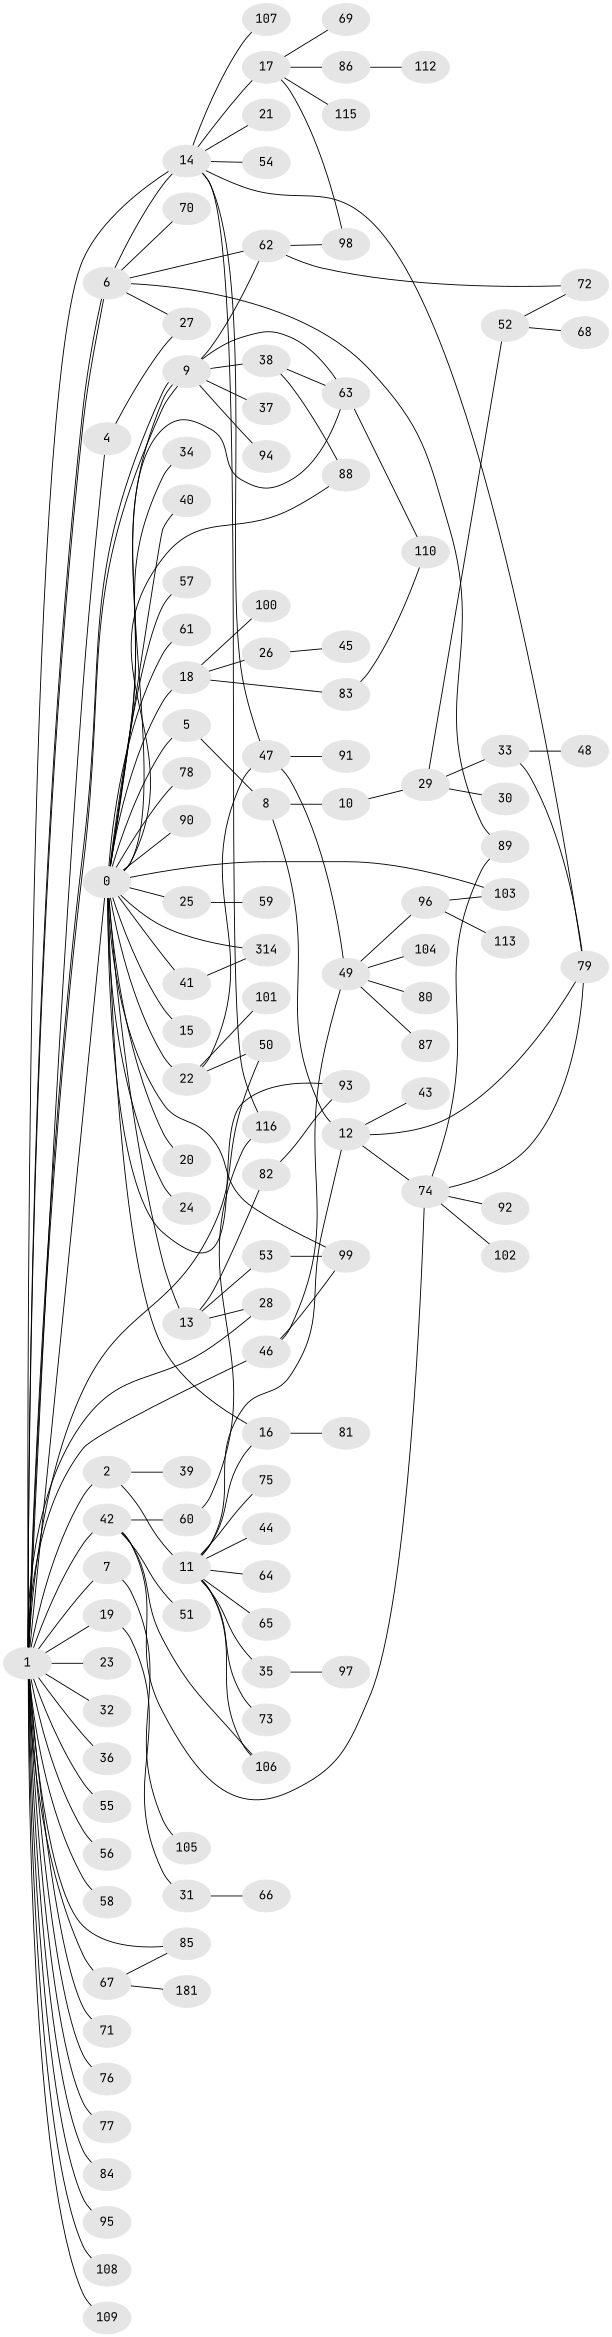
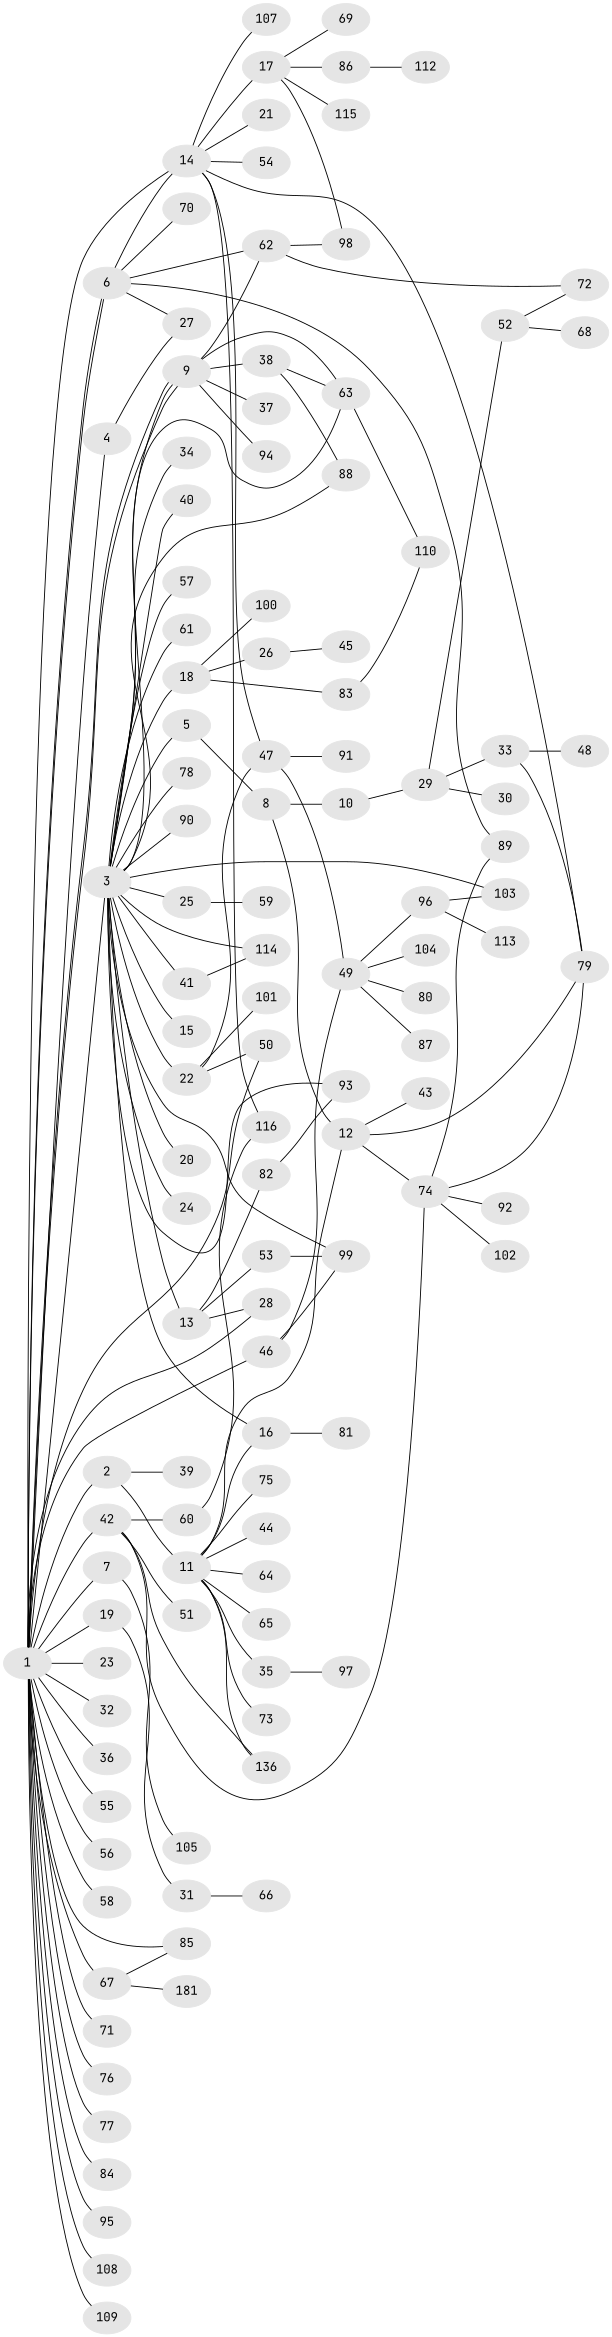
node "0": label "0" -> "3"
node "314": label "314" -> "114"
node "106": label "106" -> "136"
